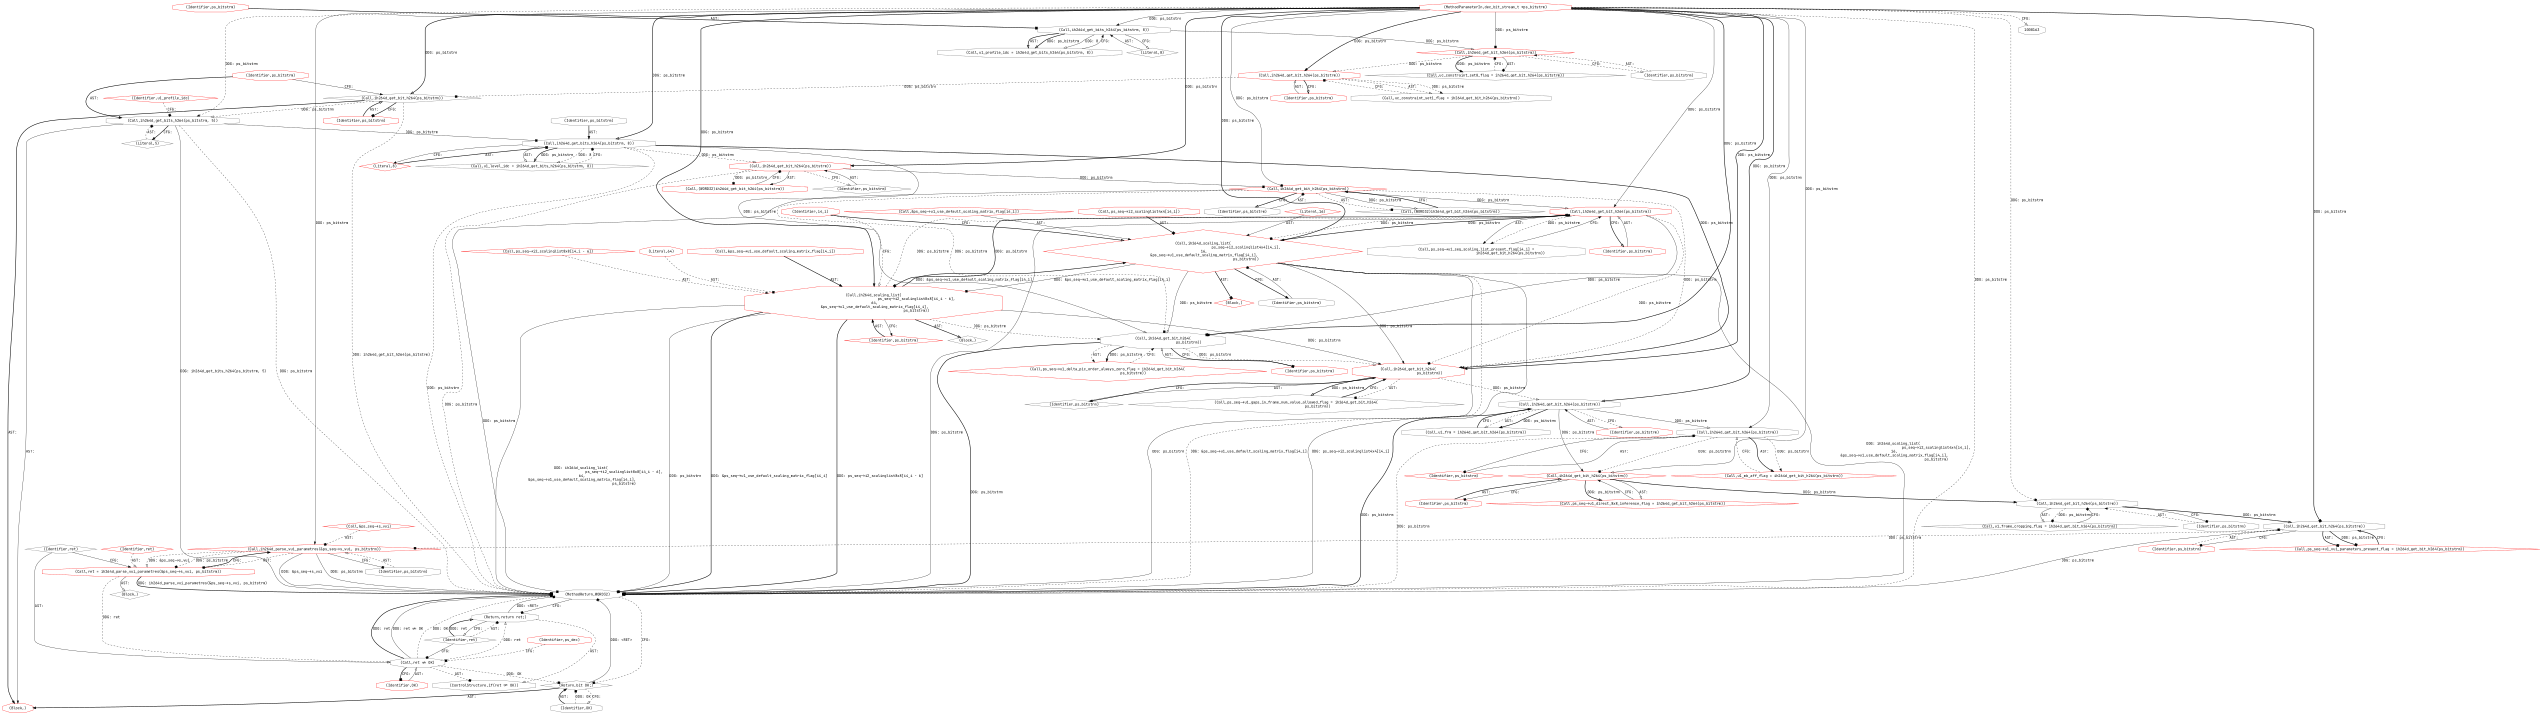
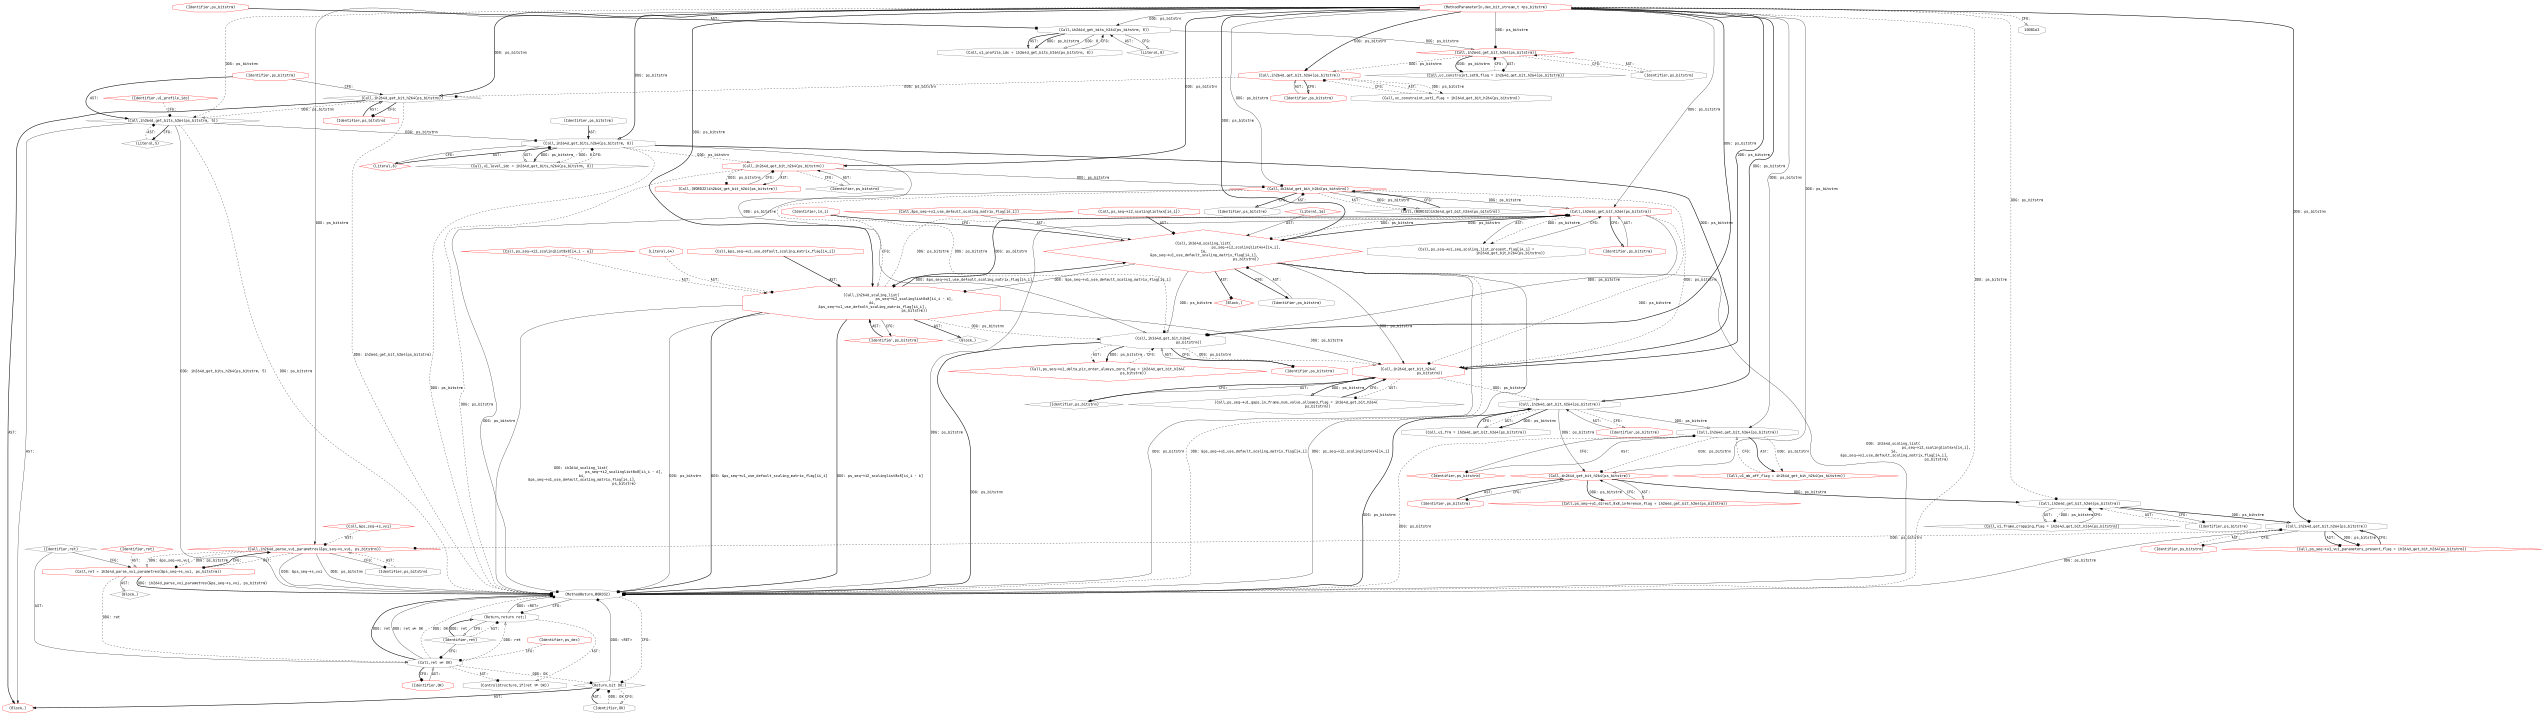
node "(Call,ih264d_get_bits_h264(ps_bitstrm, 5))": shape octagon -> diamond
